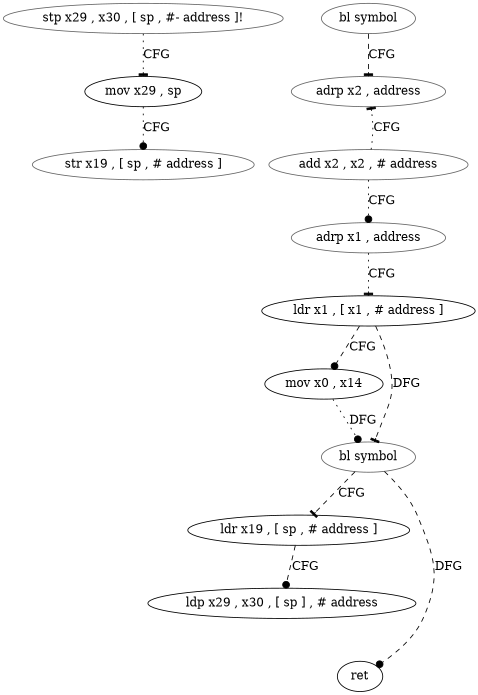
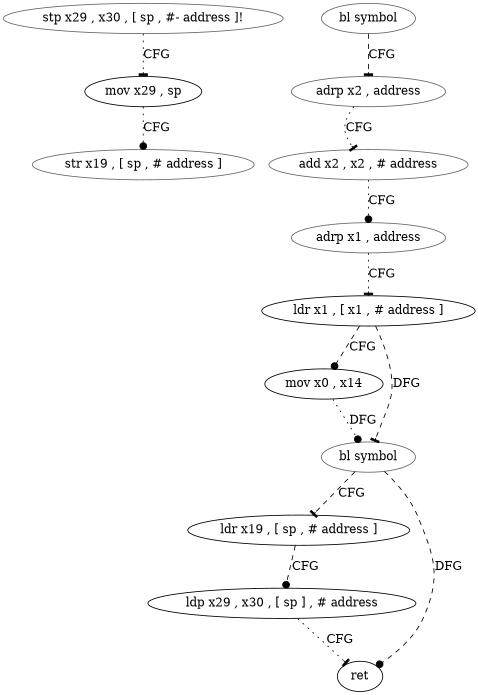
edge "add x2 , x2 , # address" -> "adrp x2 , address": reversed
edge "ldp x29 , x30 , [ sp ] , # address" -> "ret": added, label "CFG"
